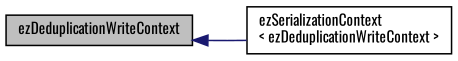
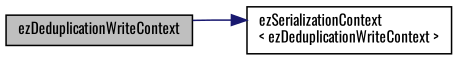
edge "ezSerializationContext < ezDeduplicationWriteContext >" -> "ezDeduplicationWriteContext": reversed
